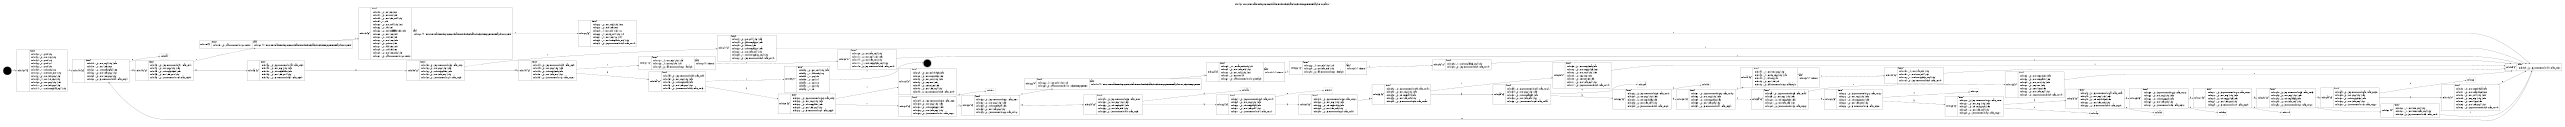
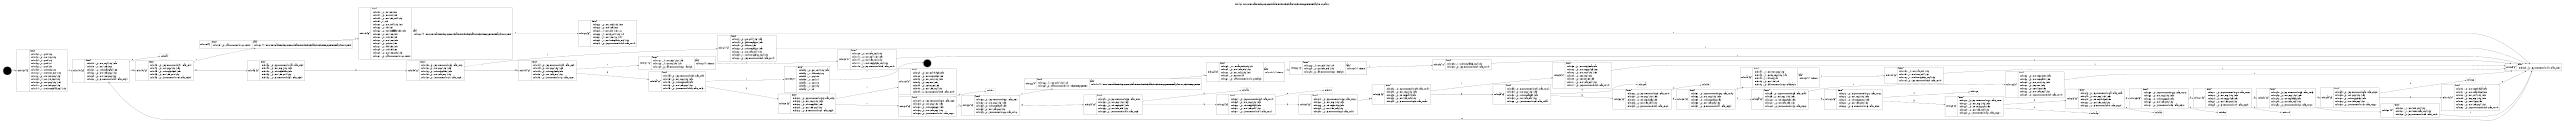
edge "0x401886 [15]" -> "0x40186f [23]": reversed
